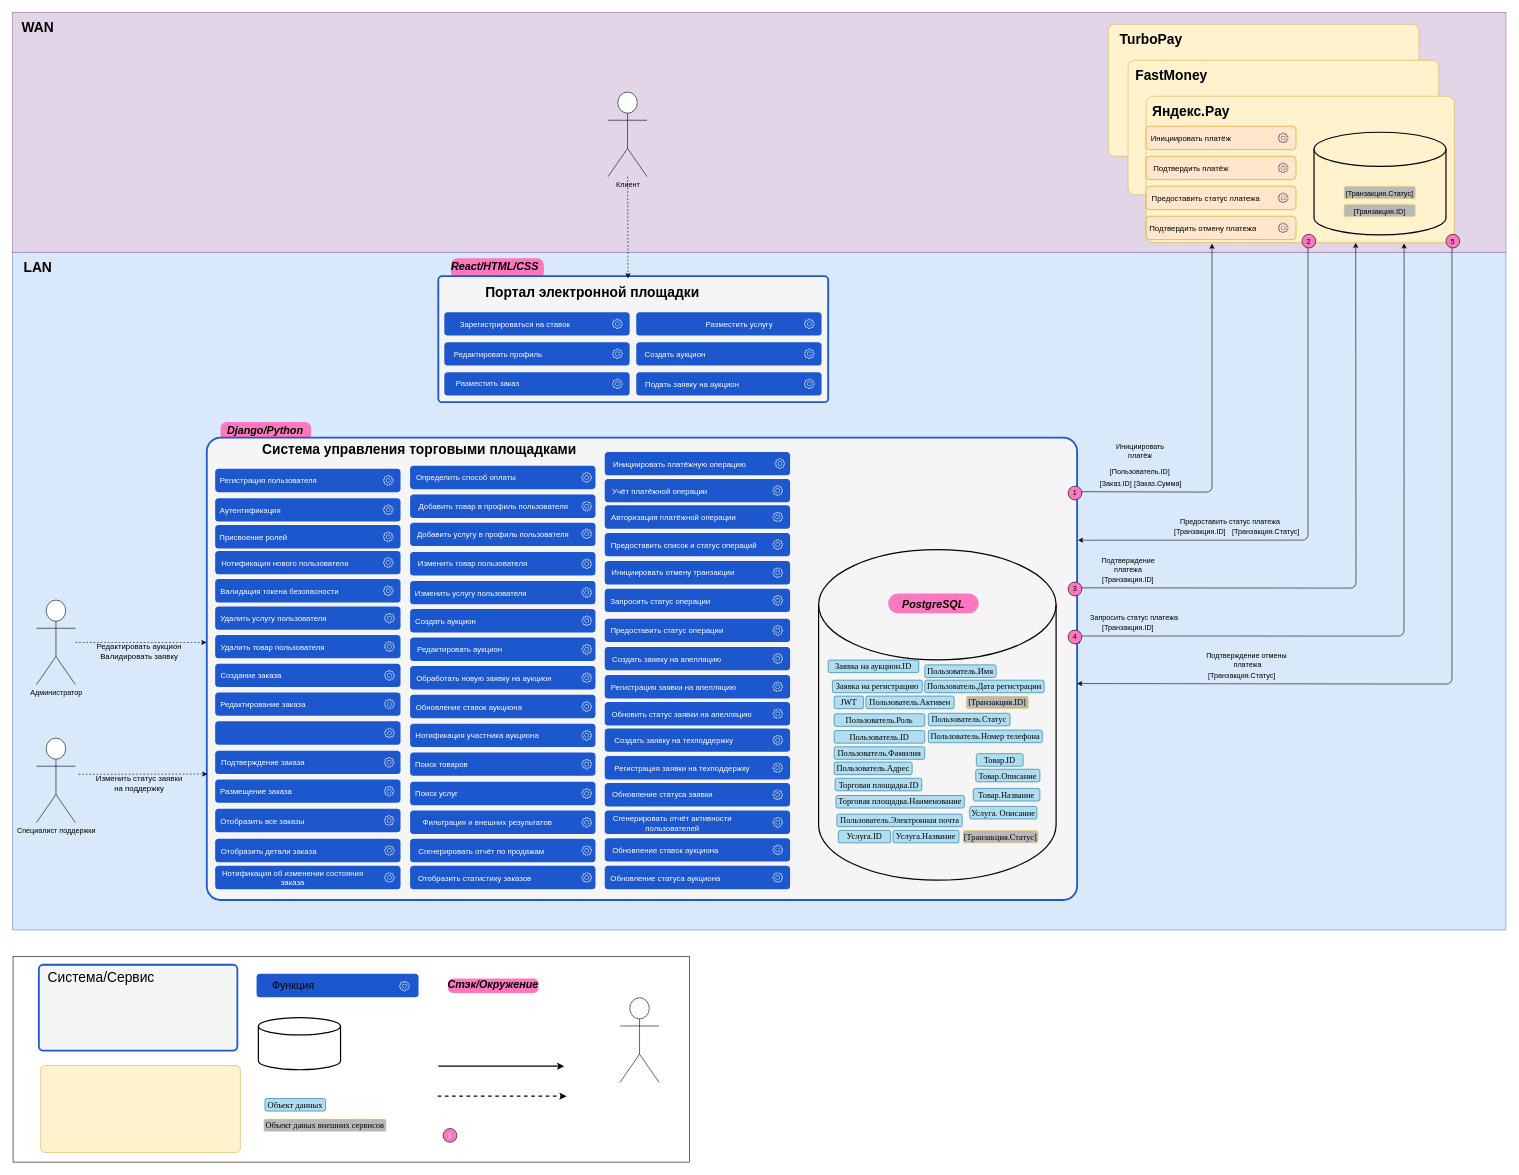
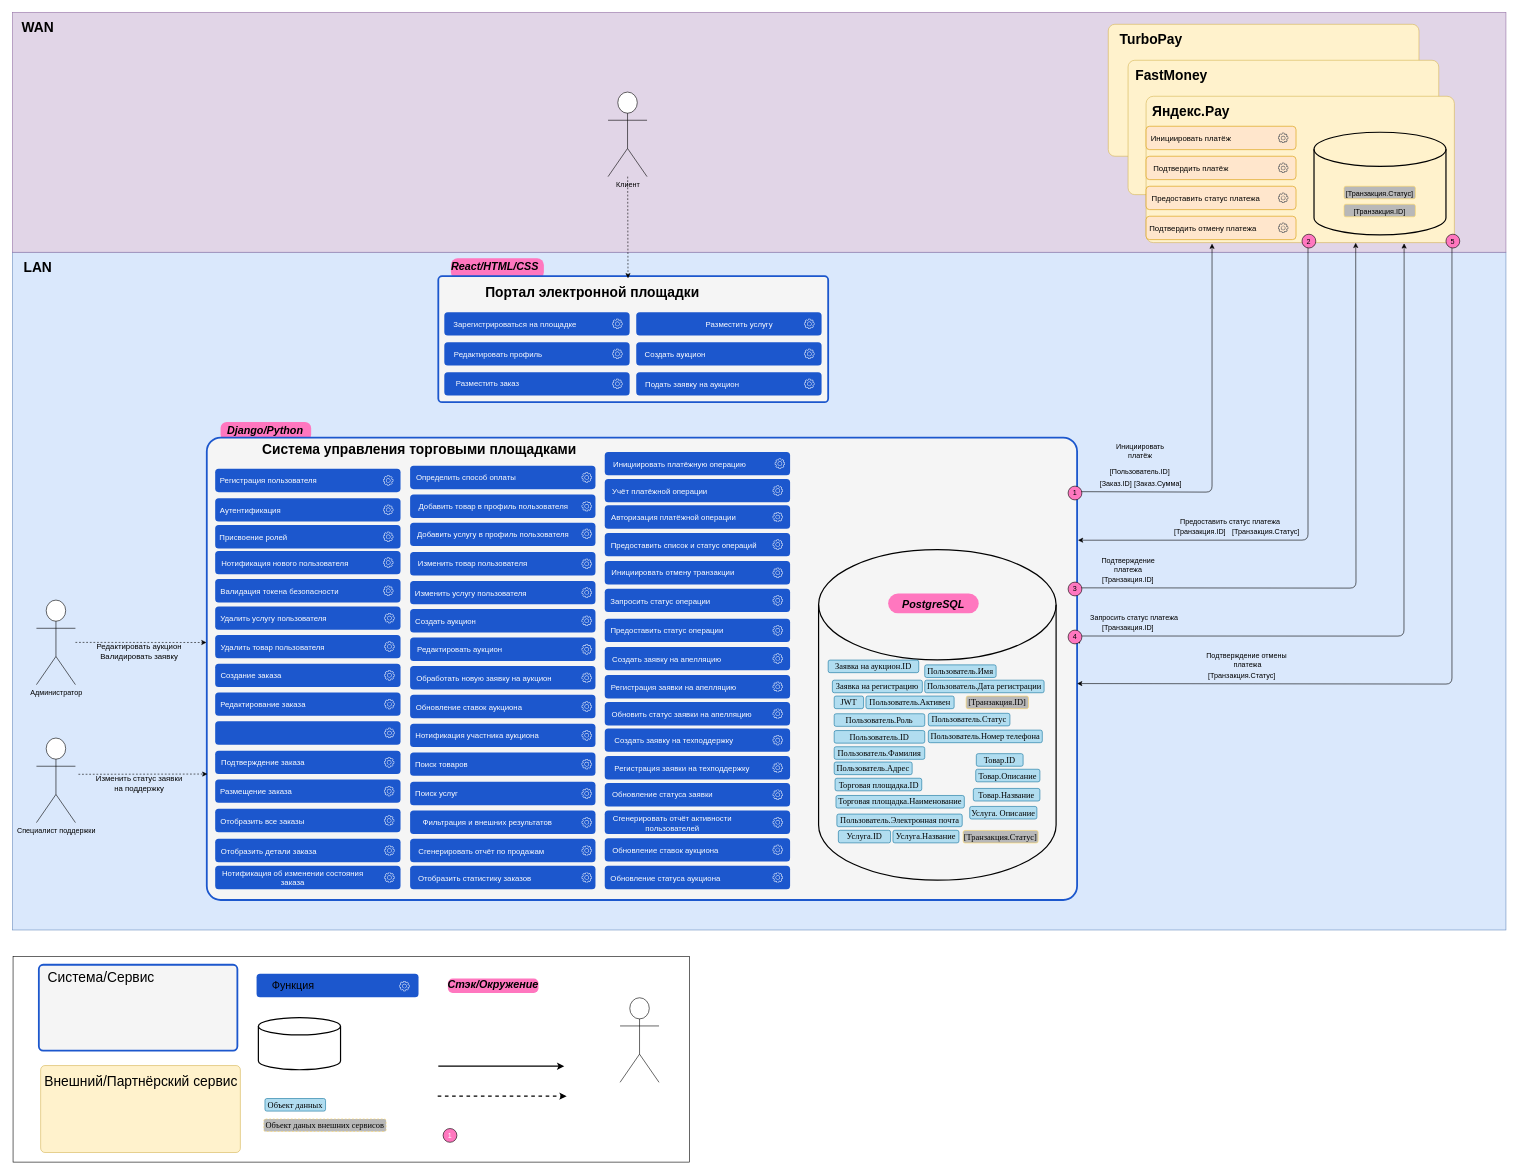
node "Зарегистрироваться на ставок": label "Зарегистрироваться на ставок" -> "Зарегистрироваться на площадке"
node "Внешний/Партнёрский сервис": added
